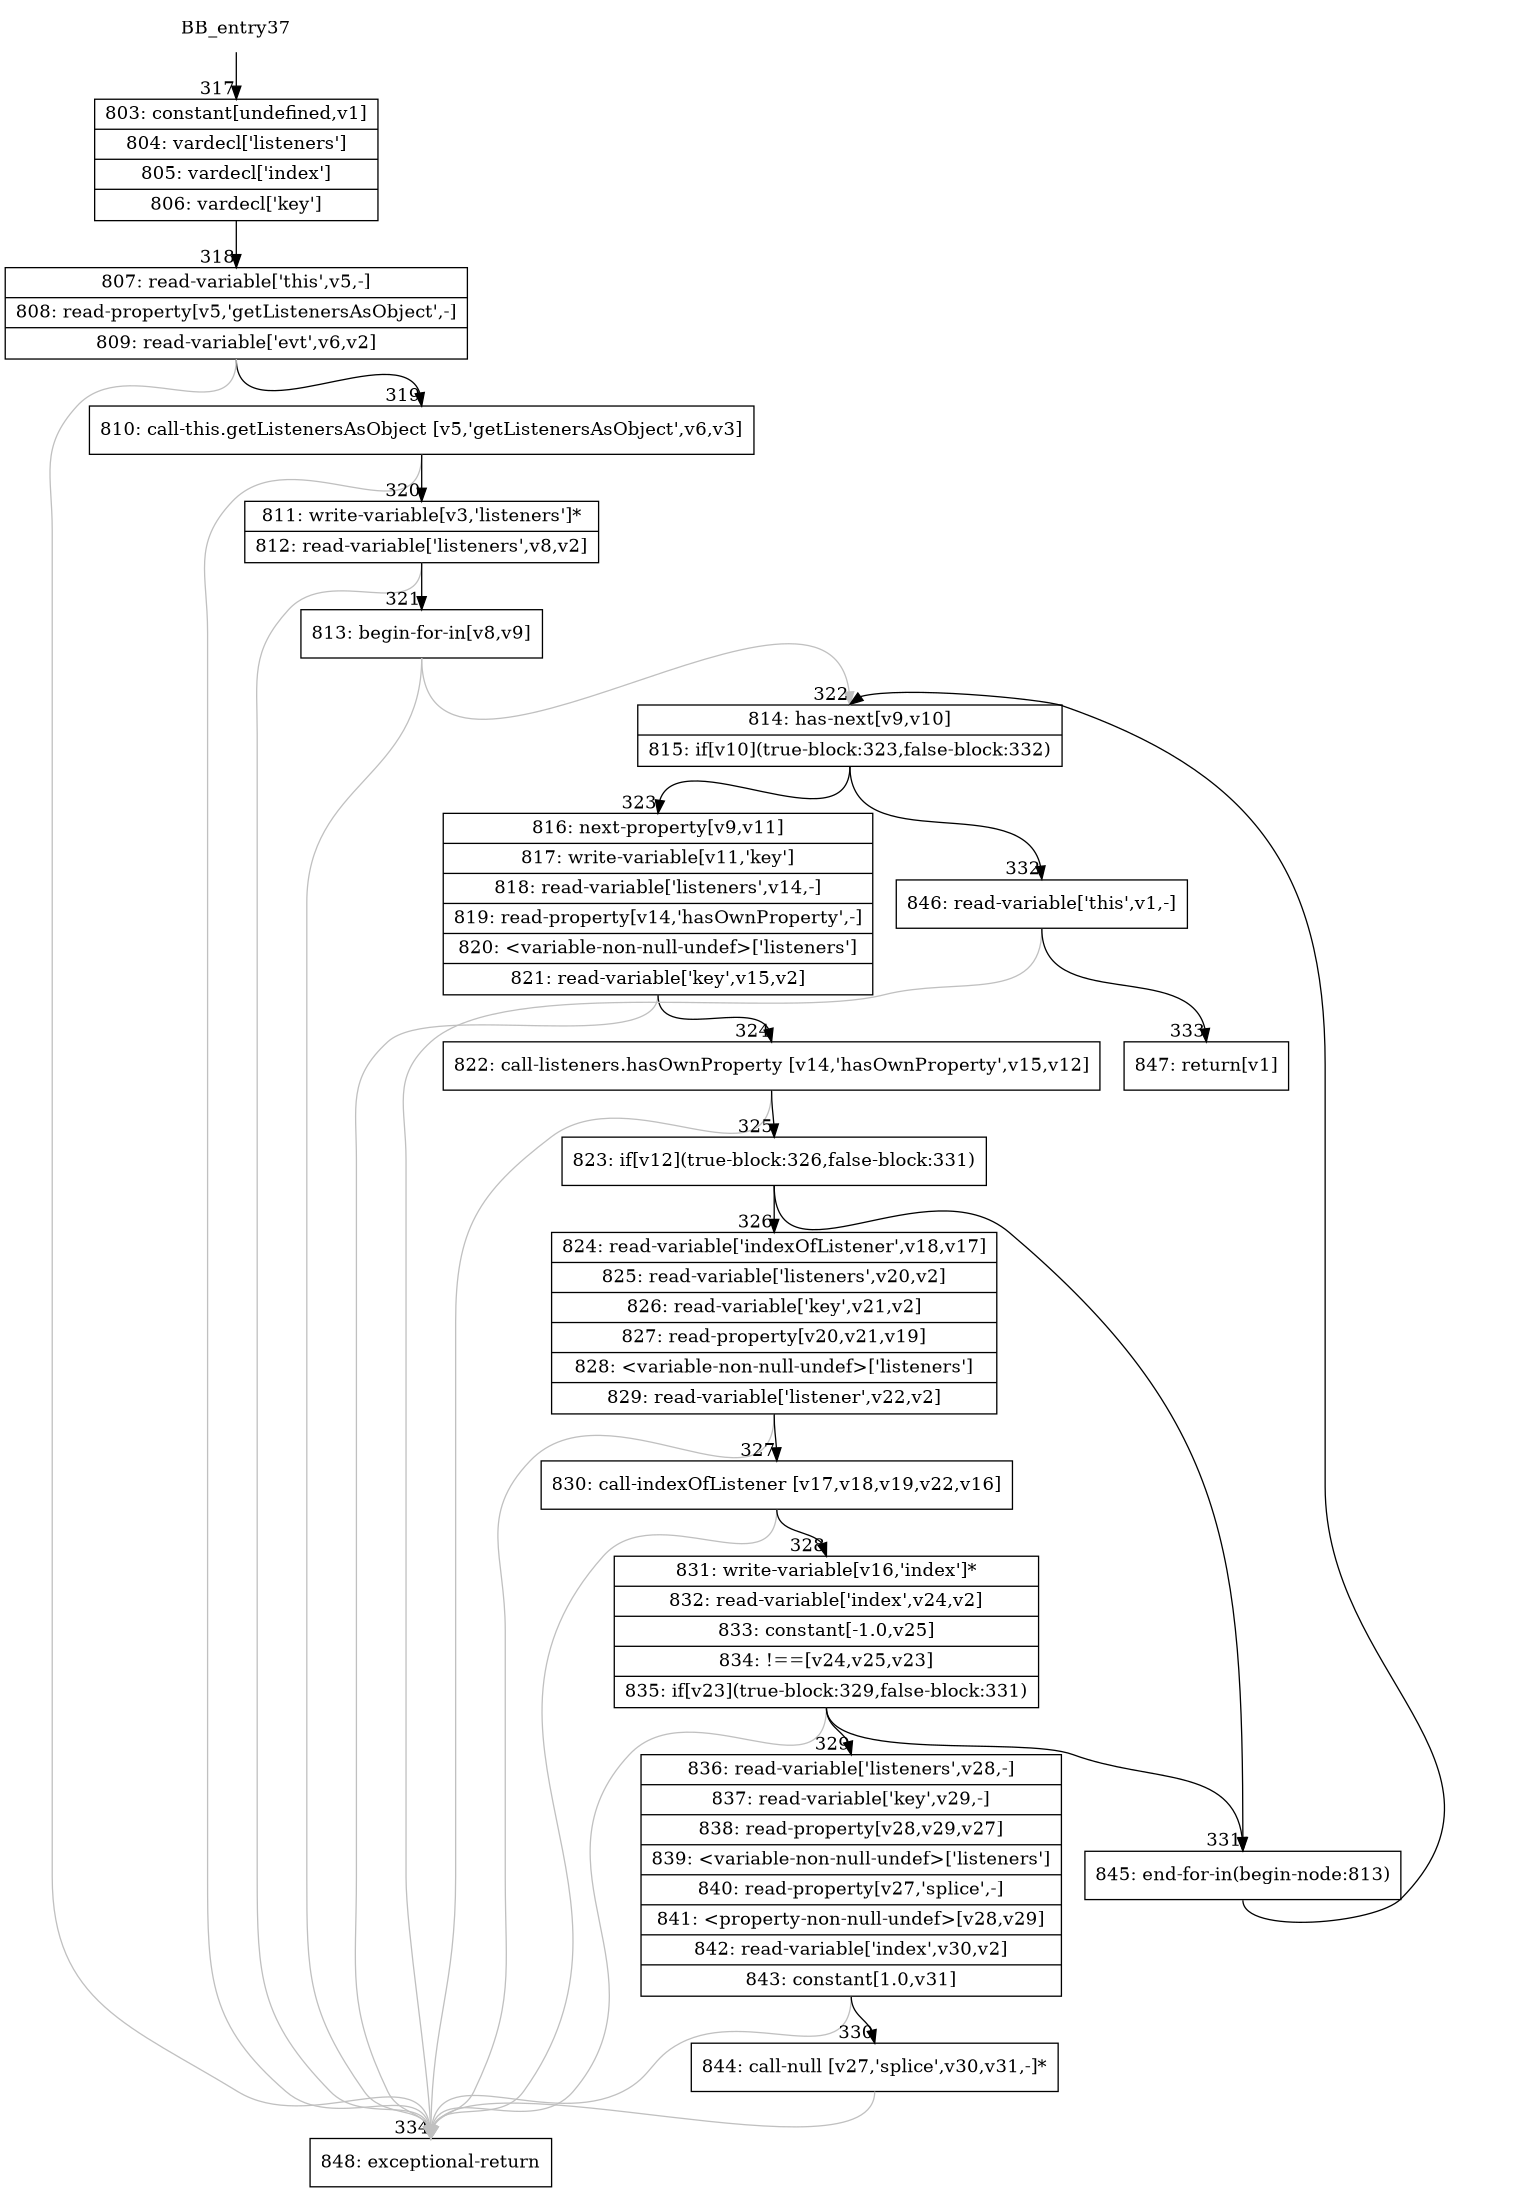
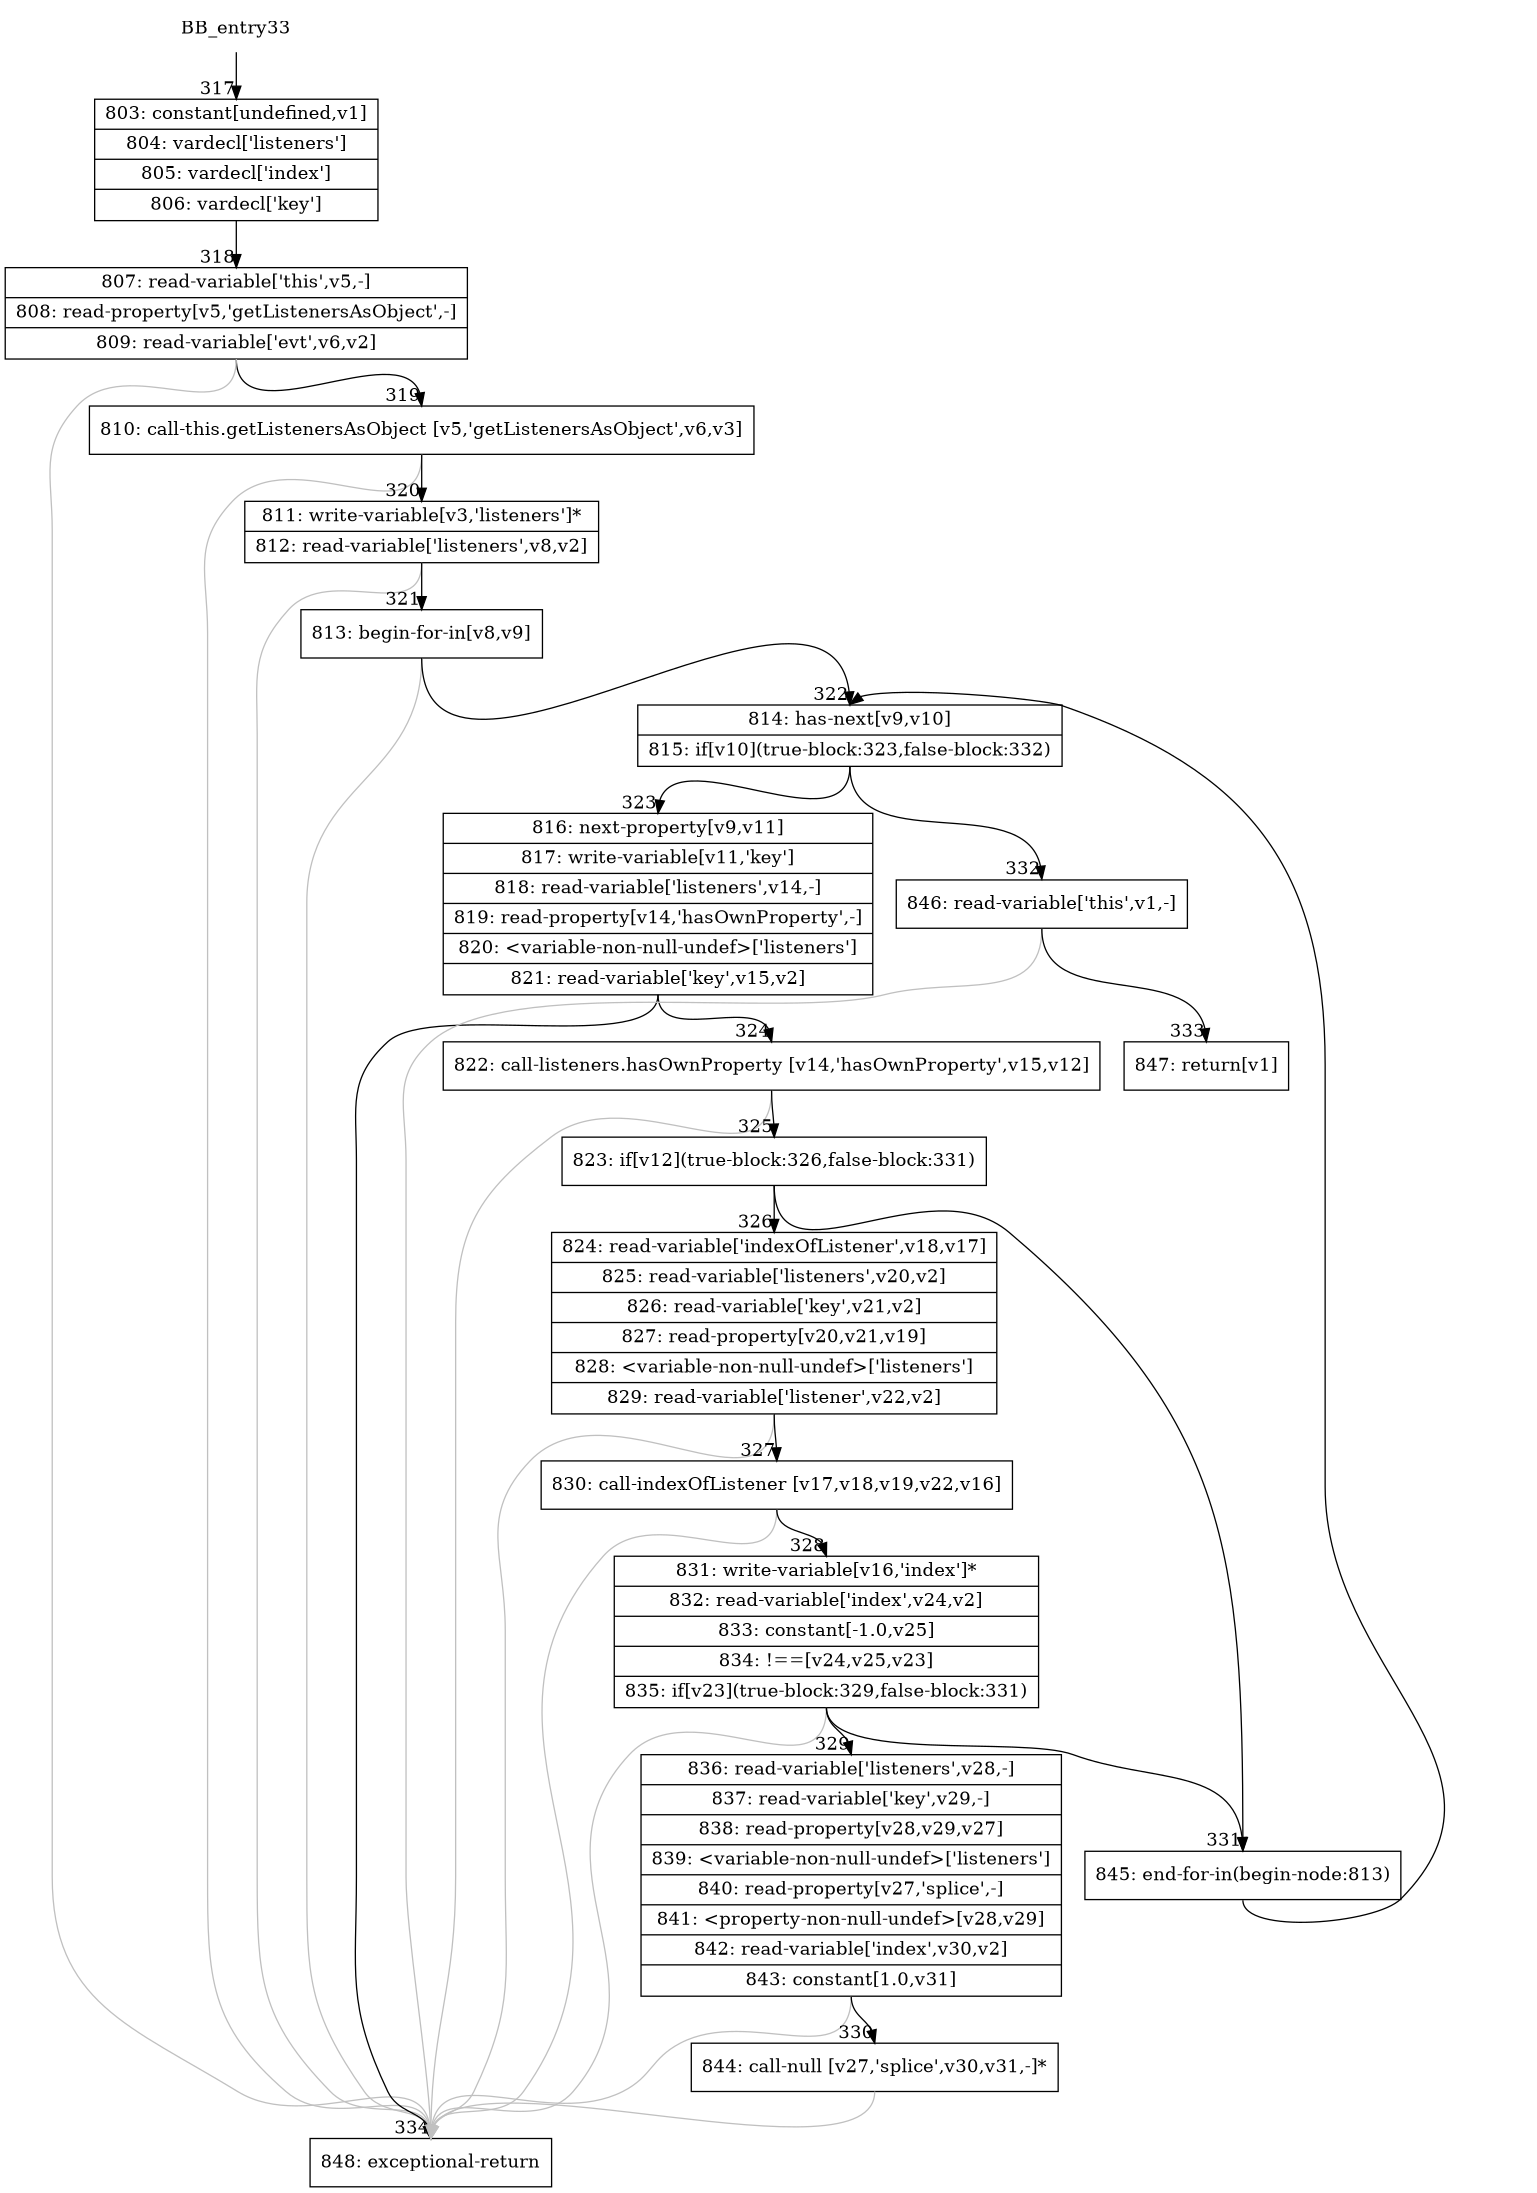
node "BB_entry37": label "BB_entry37" -> "BB_entry33"
edge "813: begin-for-in[v8,v9]" -> "814: has-next[v9,v10]": color gray -> black
edge "816: next-property[v9,v11]" -> "848: exceptional-return": color gray -> black
